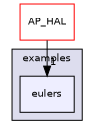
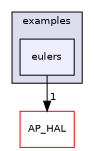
edge "AP_HAL" -> "eulers": reversed
